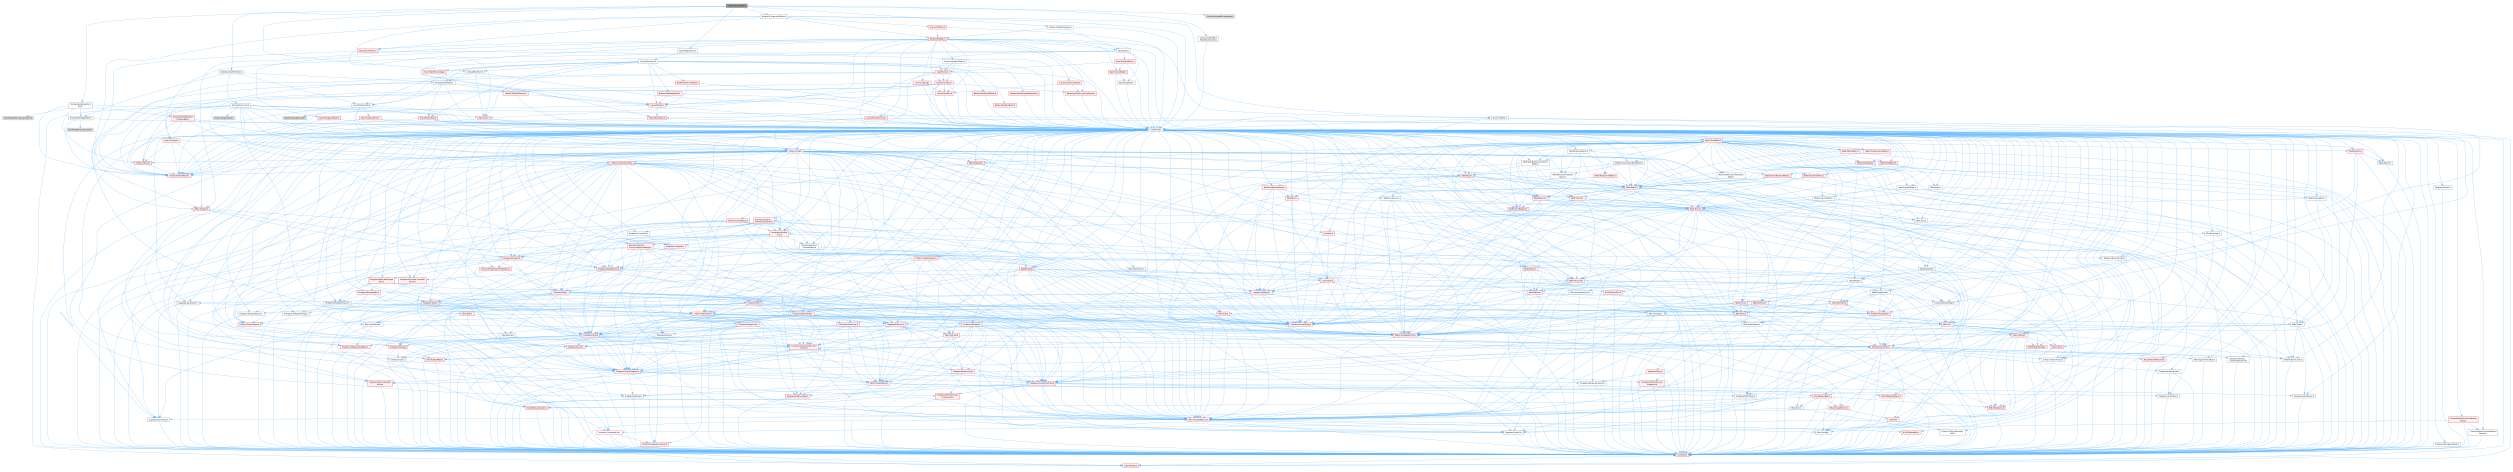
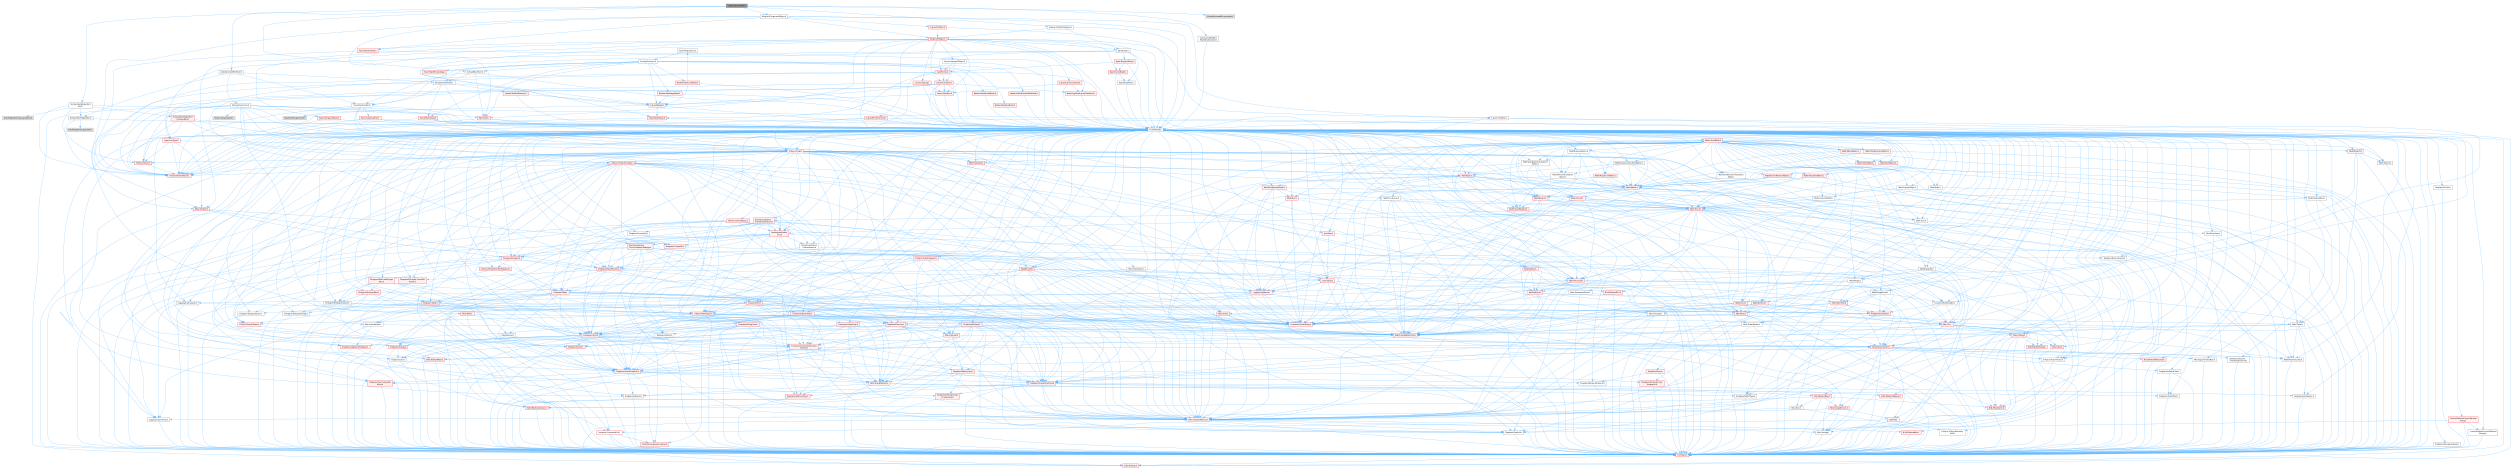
edge "SAudioSpectrumPlot.h" -> "AudioWidgetsStyle.h": now "Brushes/SlateColorBrush.h" -> "AudioWidgetsStyle.h"
edge "UObject/NameTypes.h" -> "CoreMinimal.h": reversed
edge "Math/Transform.h" -> "UObject/UnrealNames.h": removed
